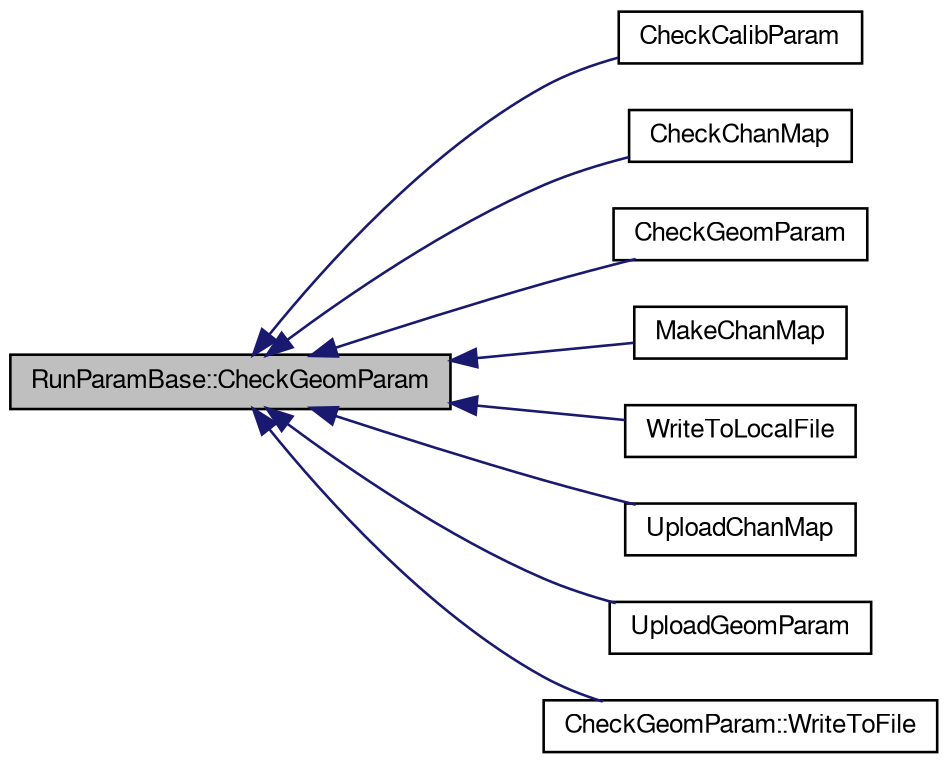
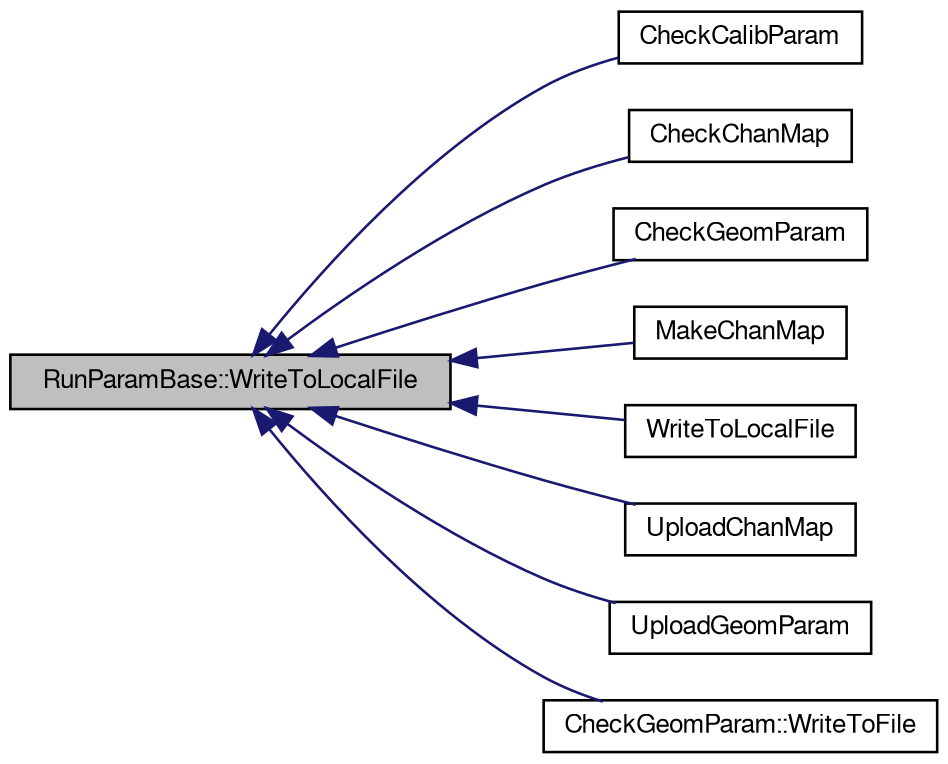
node "RunParamBase::CheckGeomParam": label "RunParamBase::CheckGeomParam" -> "RunParamBase::WriteToLocalFile"
